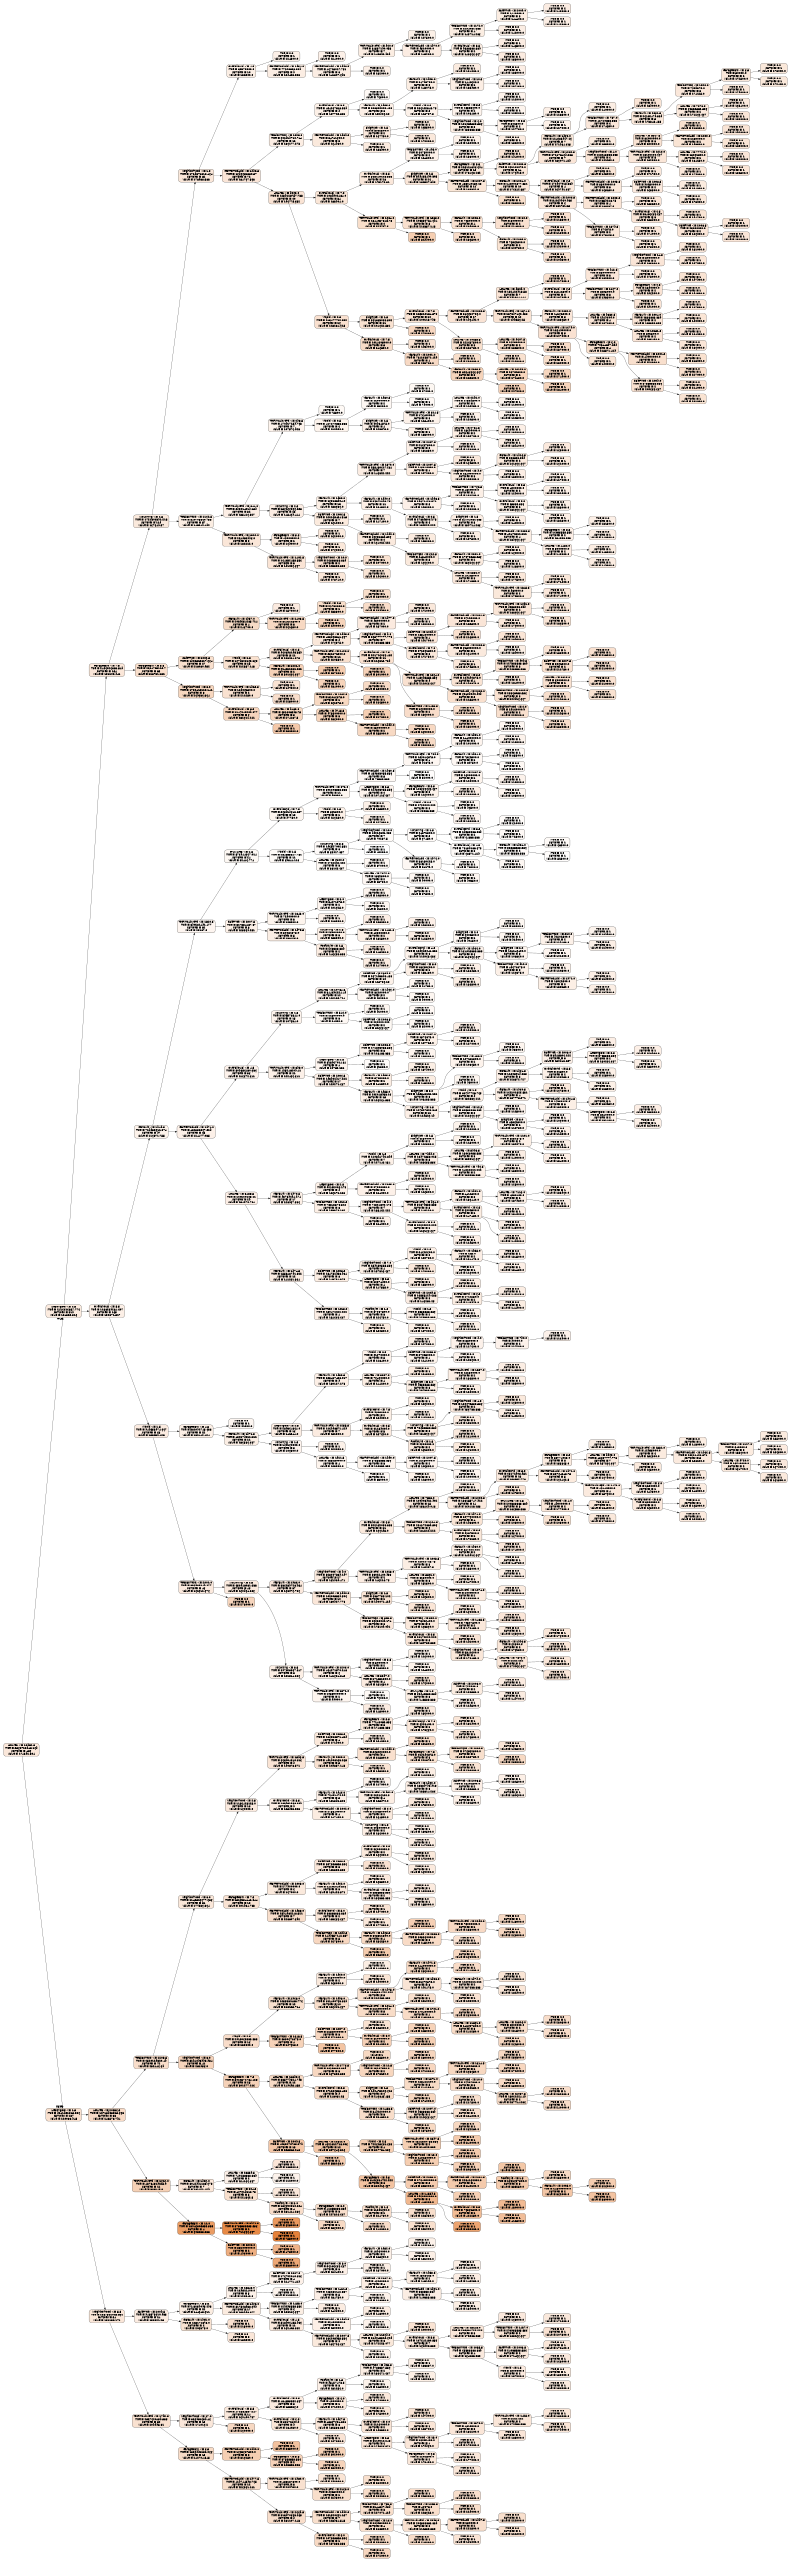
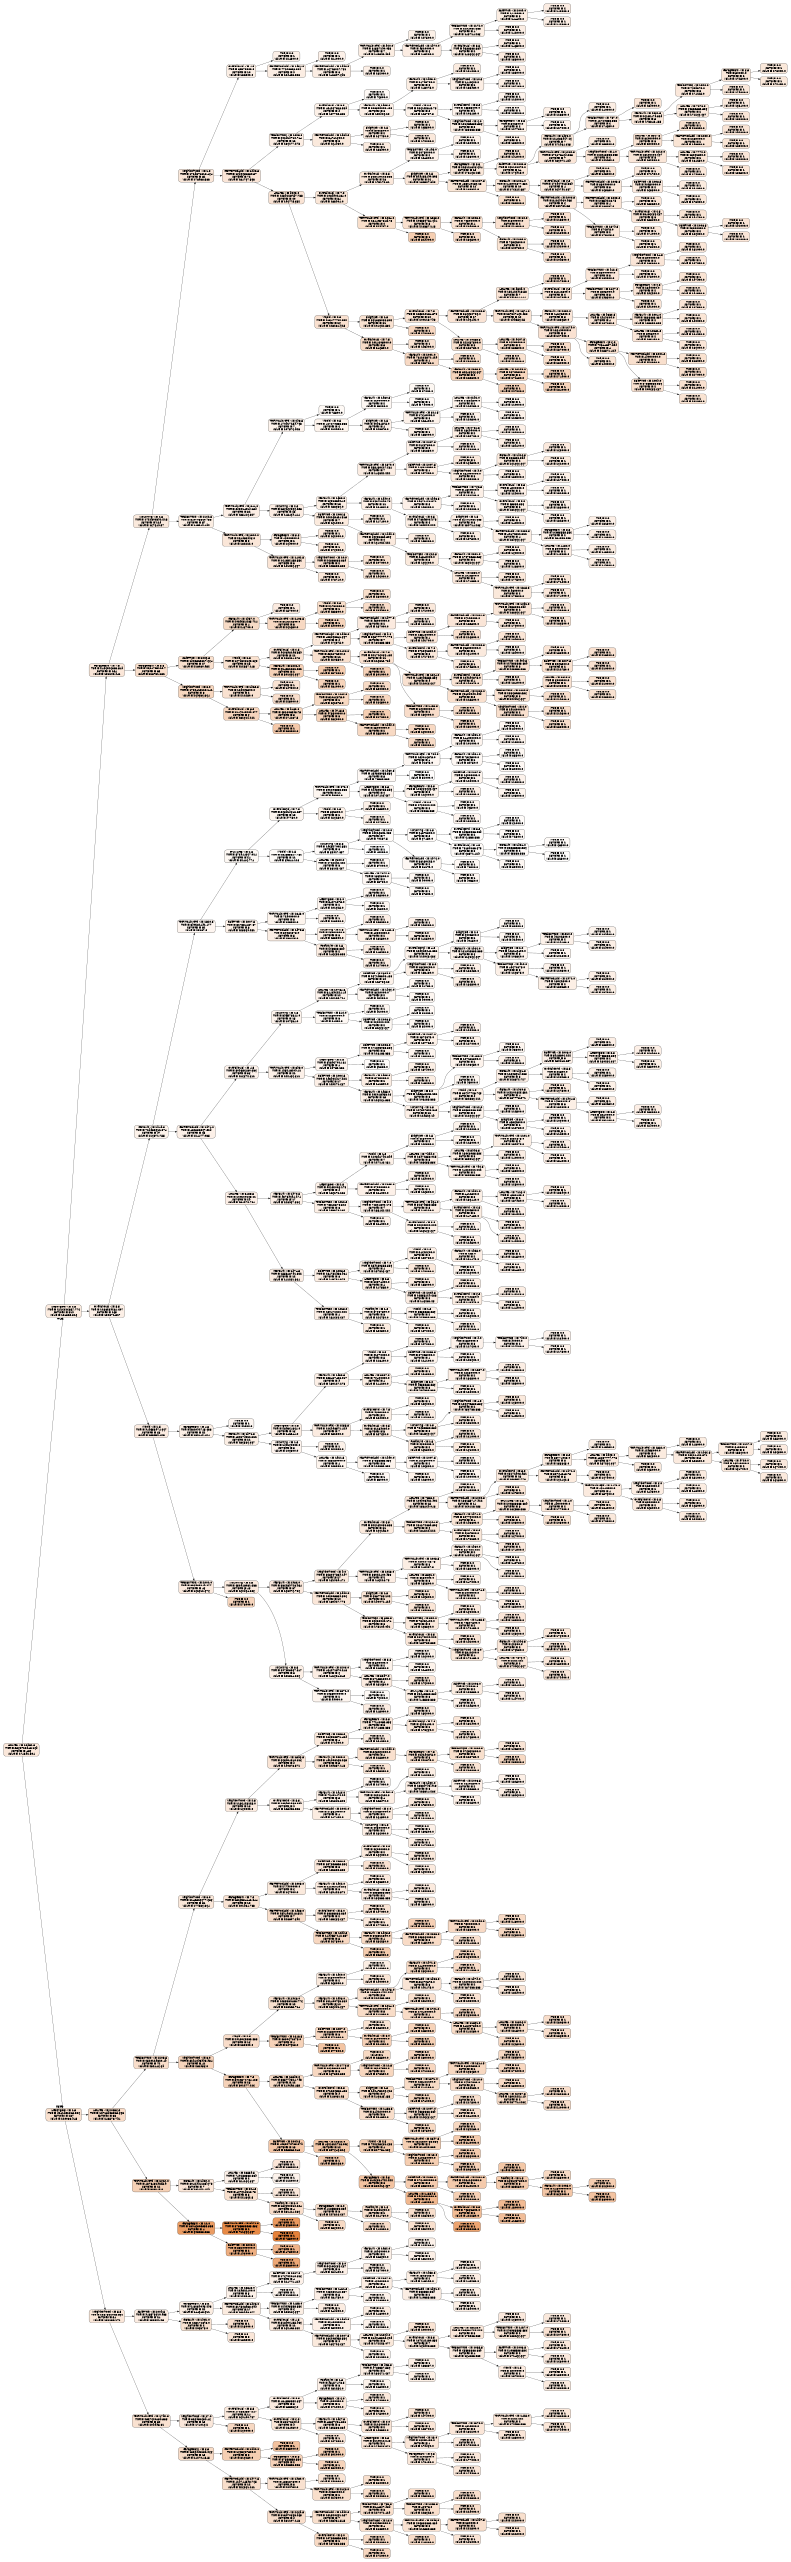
edge "YrSold <= 1.5 mse = 54612600.0 samples = 3 value = 130780.0" -> "YearBuilt <= 1955.0 mse = 625.0 samples = 2 value = 134475.0": removed
node "mse = 0.0 samples = 1 value = 117500.0": added
node "mse = 0.0 samples = 1 value = 231500.0": removed
